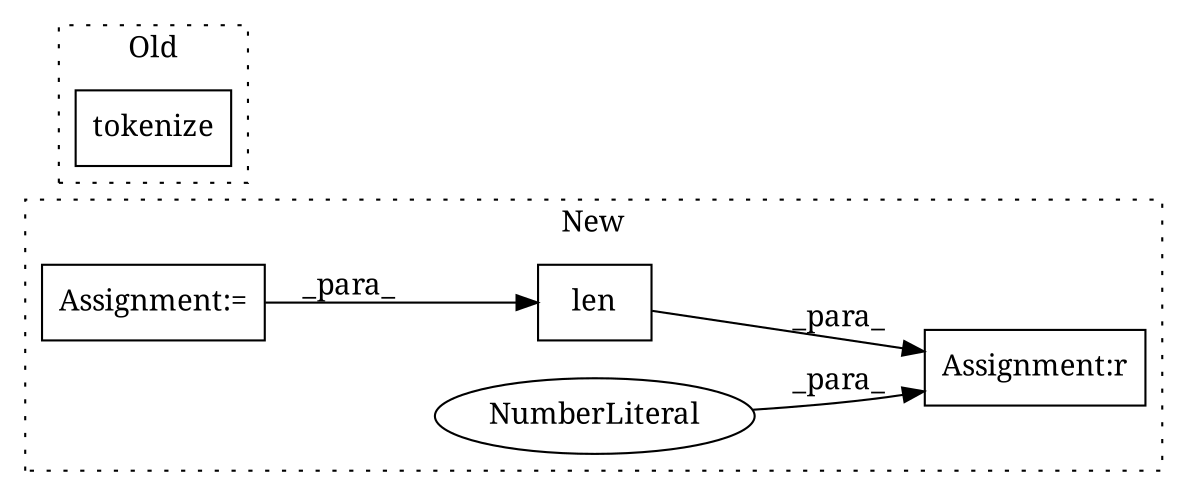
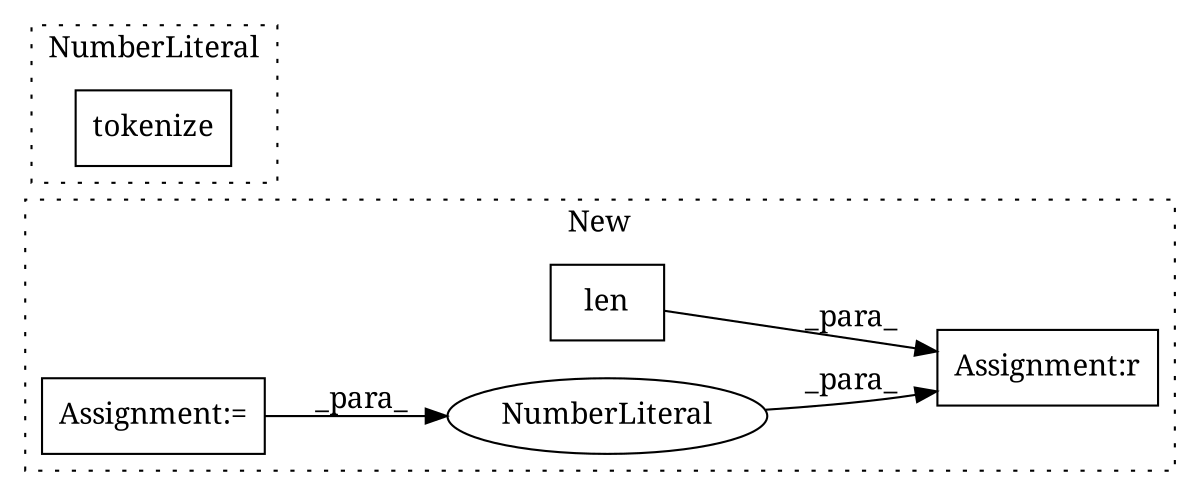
cluster "Old": label "Old" -> "NumberLiteral"
edge "Assignment:=" -> "len": now "Assignment:=" -> "NumberLiteral"
